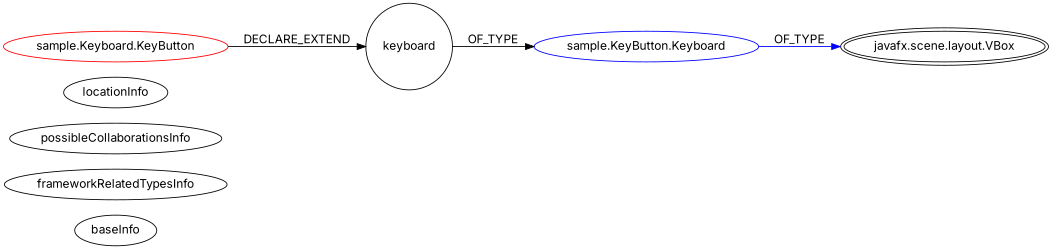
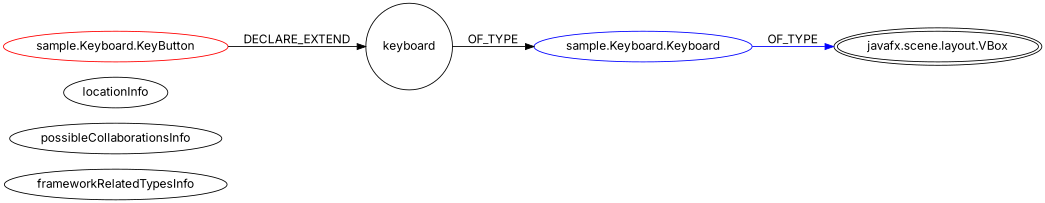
node "sample.KeyButton.Keyboard": label "sample.KeyButton.Keyboard" -> "sample.Keyboard.Keyboard"
node "baseInfo": removed
